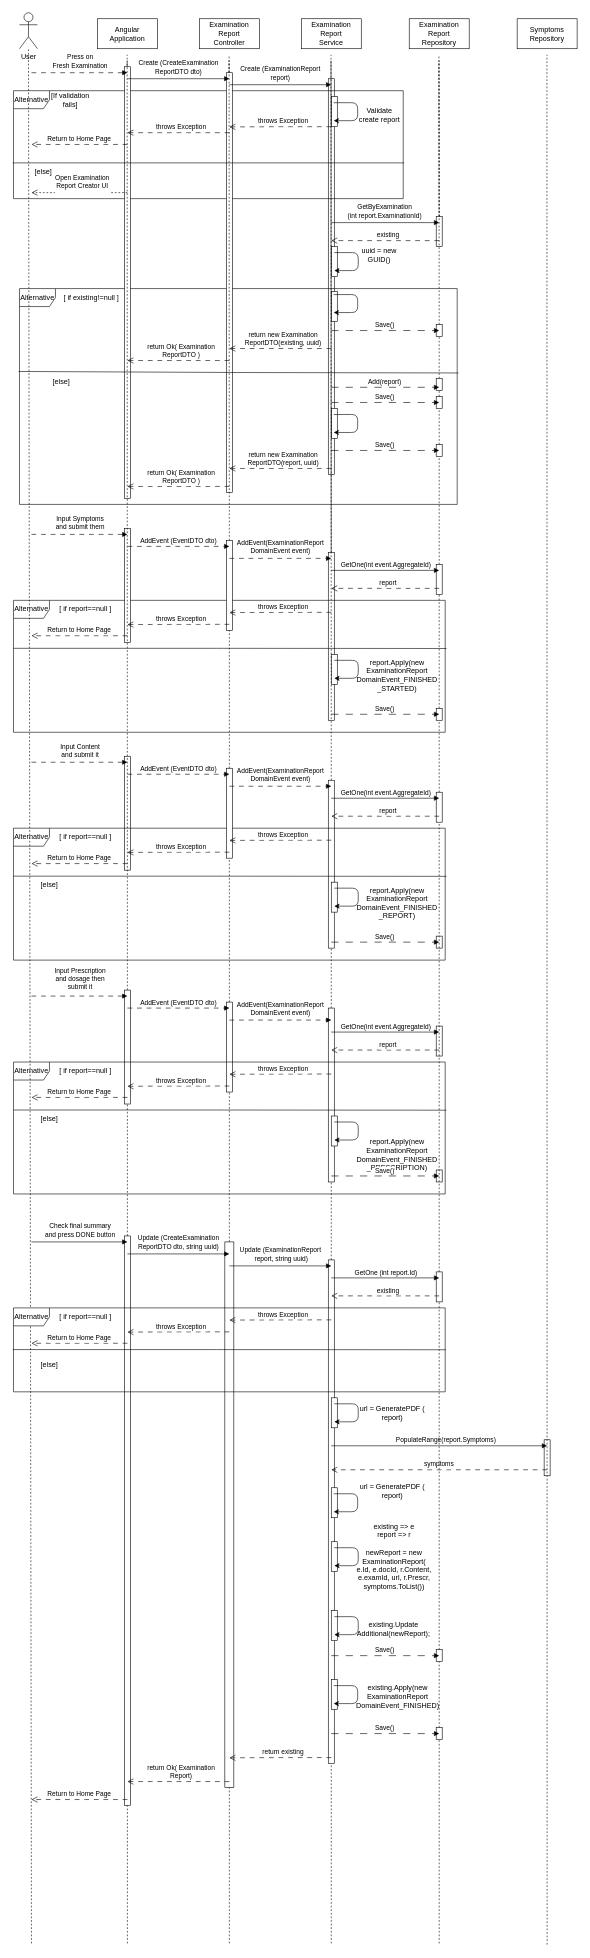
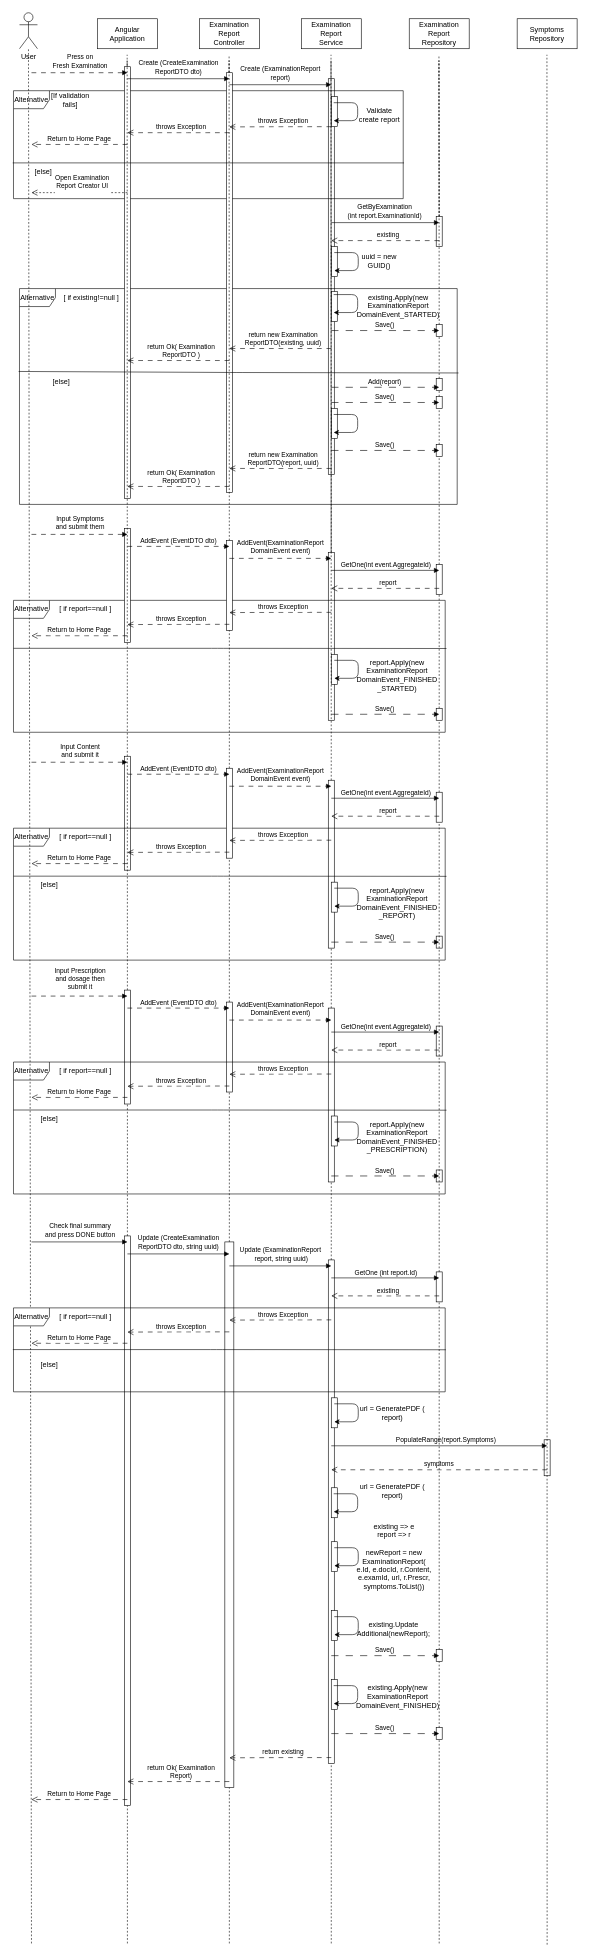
node "uuid = new GUID()": moved (380, 255) -> (380, 261)
node "existing.Apply(new ExaminationReport DomainEvent_STARTED)": added
node "report.Apply(new ExaminationReport DomainEvent_FINISHED _PRESCRIPTION)": moved (398, 1155) -> (398, 1137)
